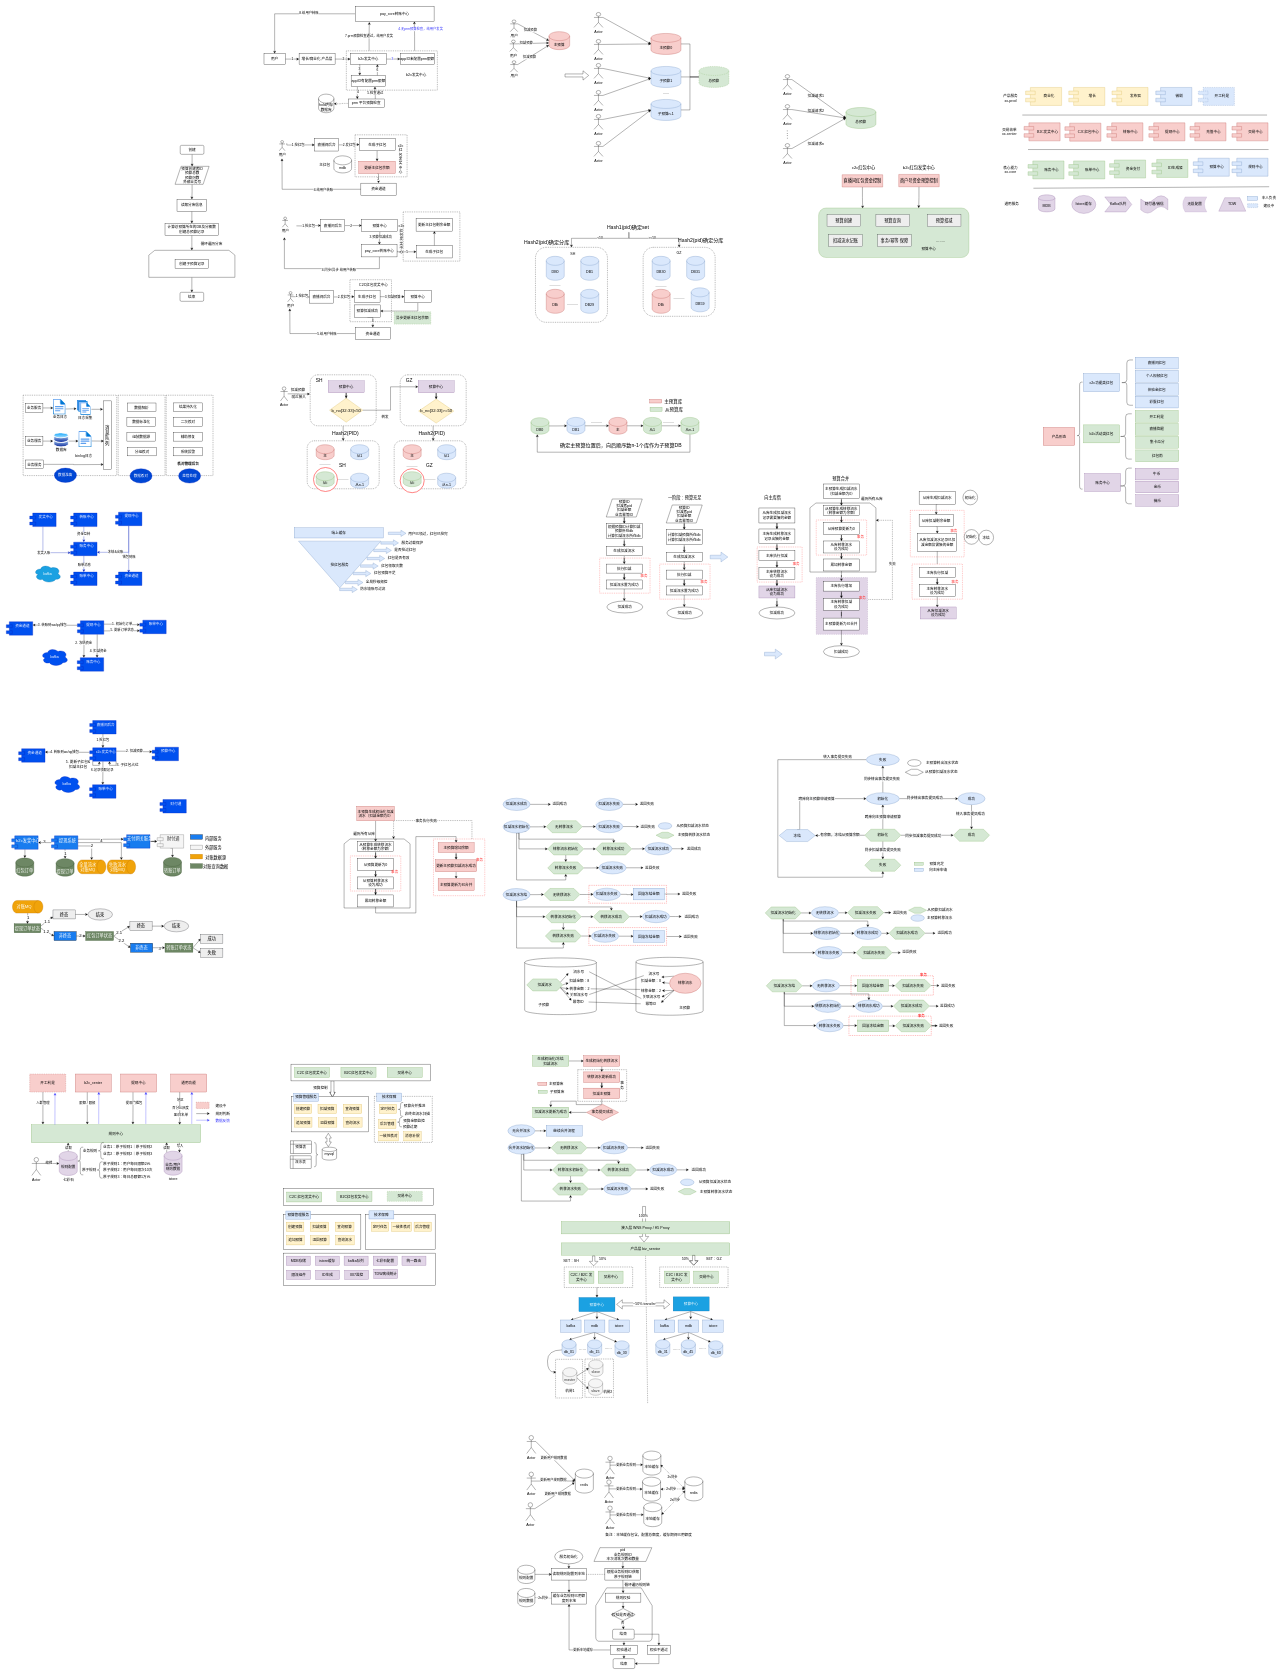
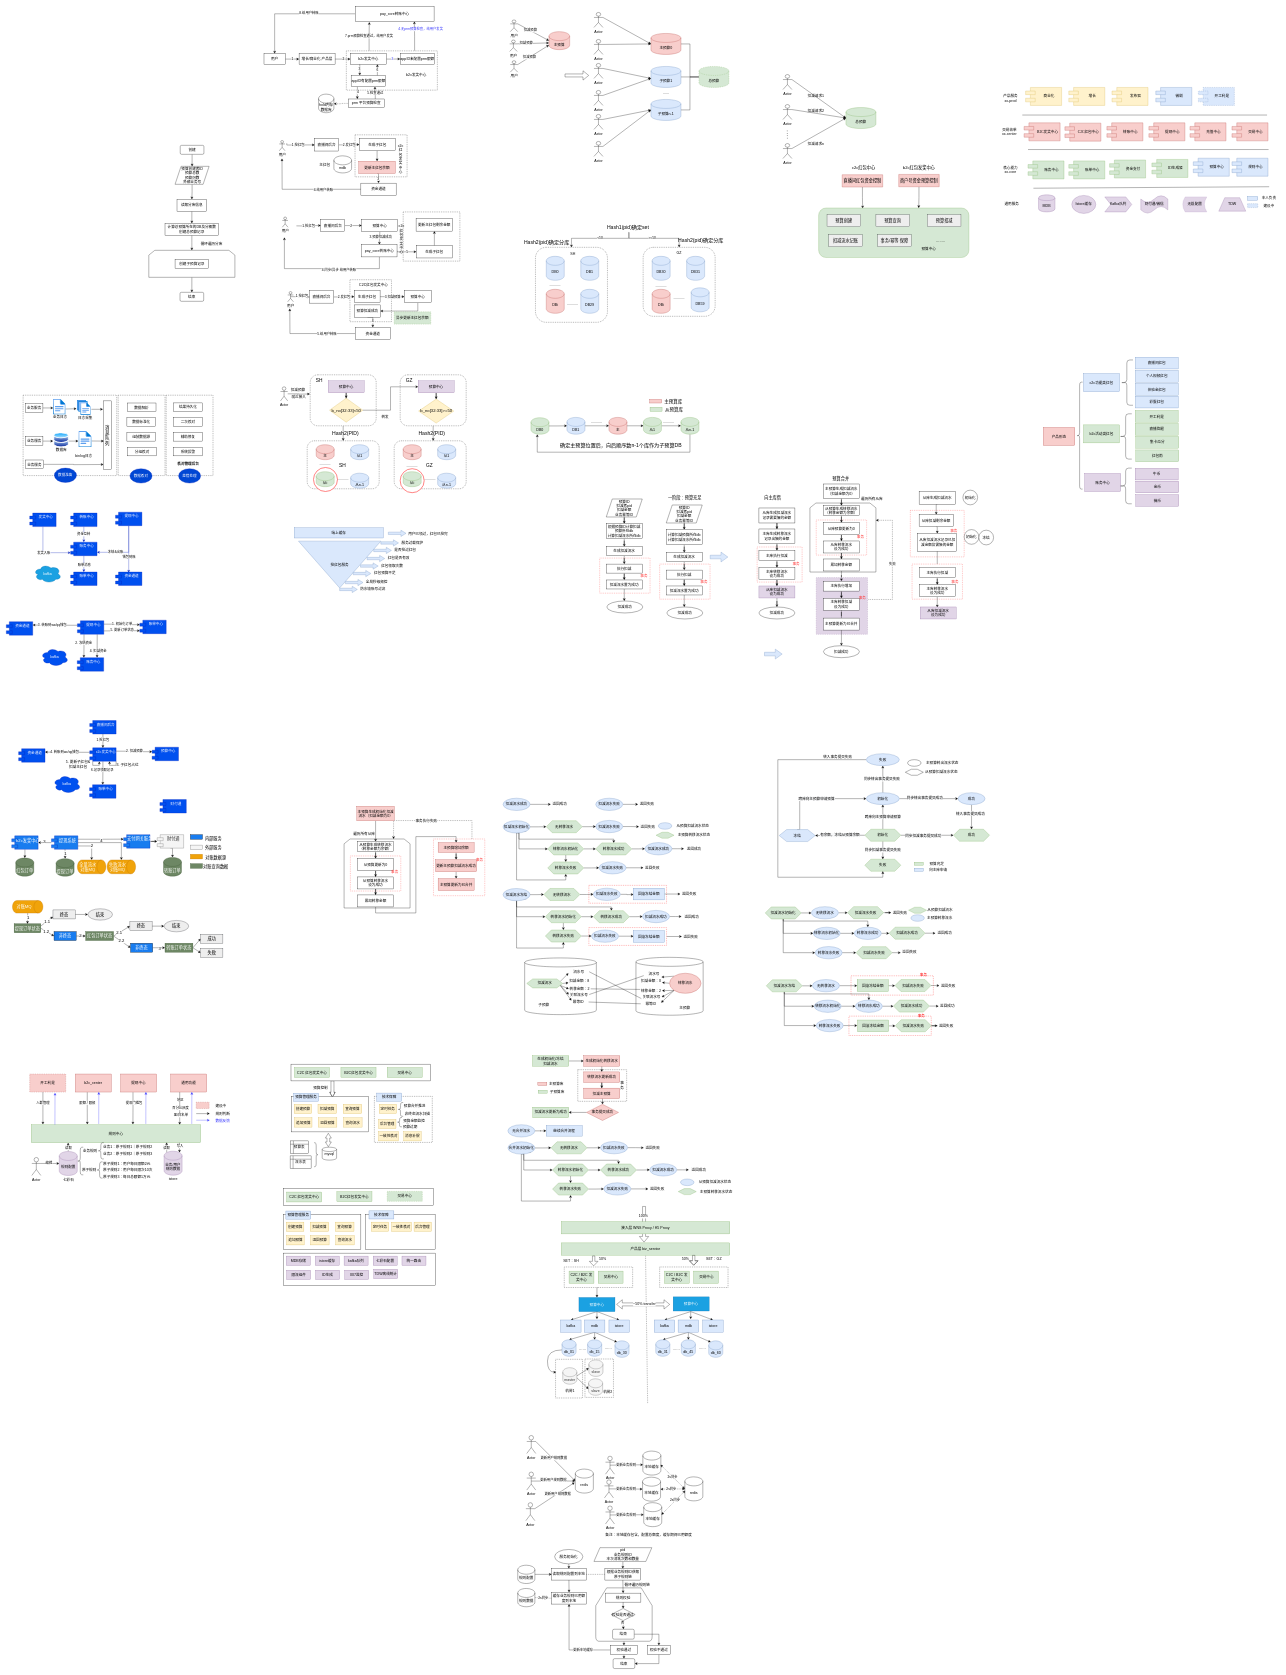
node "扣减流水": size 36x12 -> 36x9
edge "扣减主预算" -> "扣减流水更新为成功": now "扣减主预算" -> "事务提交成功"
node "预算表": size 21x13 -> 18x13
